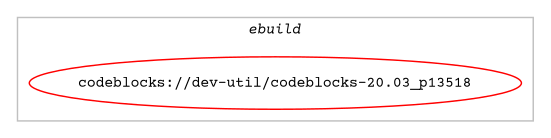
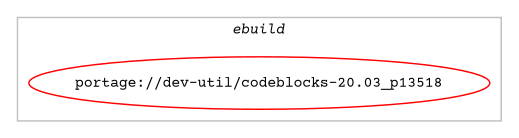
node "codeblocks://dev-util/codeblocks-20.03_p13518": label "codeblocks://dev-util/codeblocks-20.03_p13518" -> "portage://dev-util/codeblocks-20.03_p13518"
